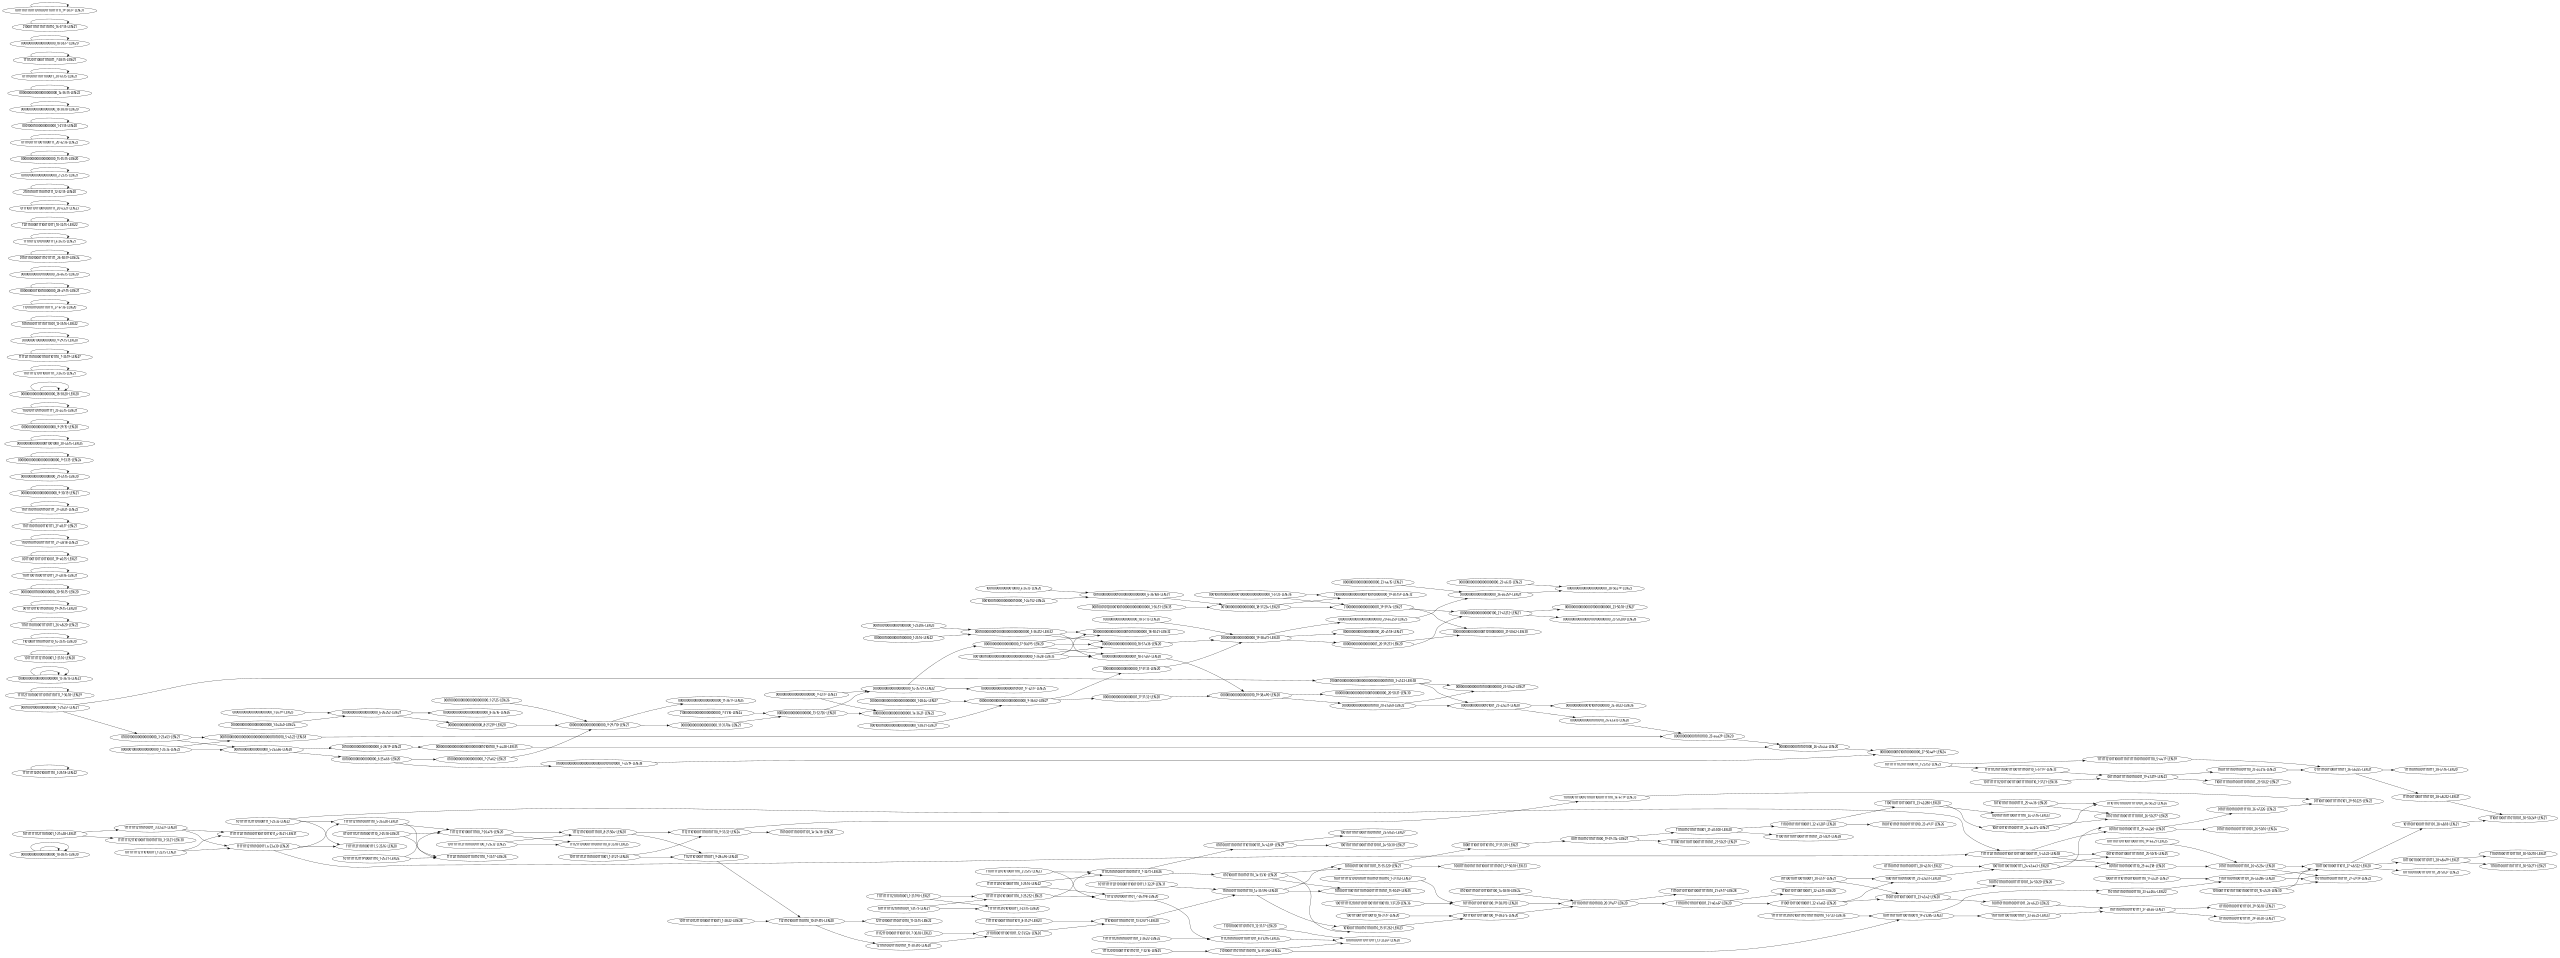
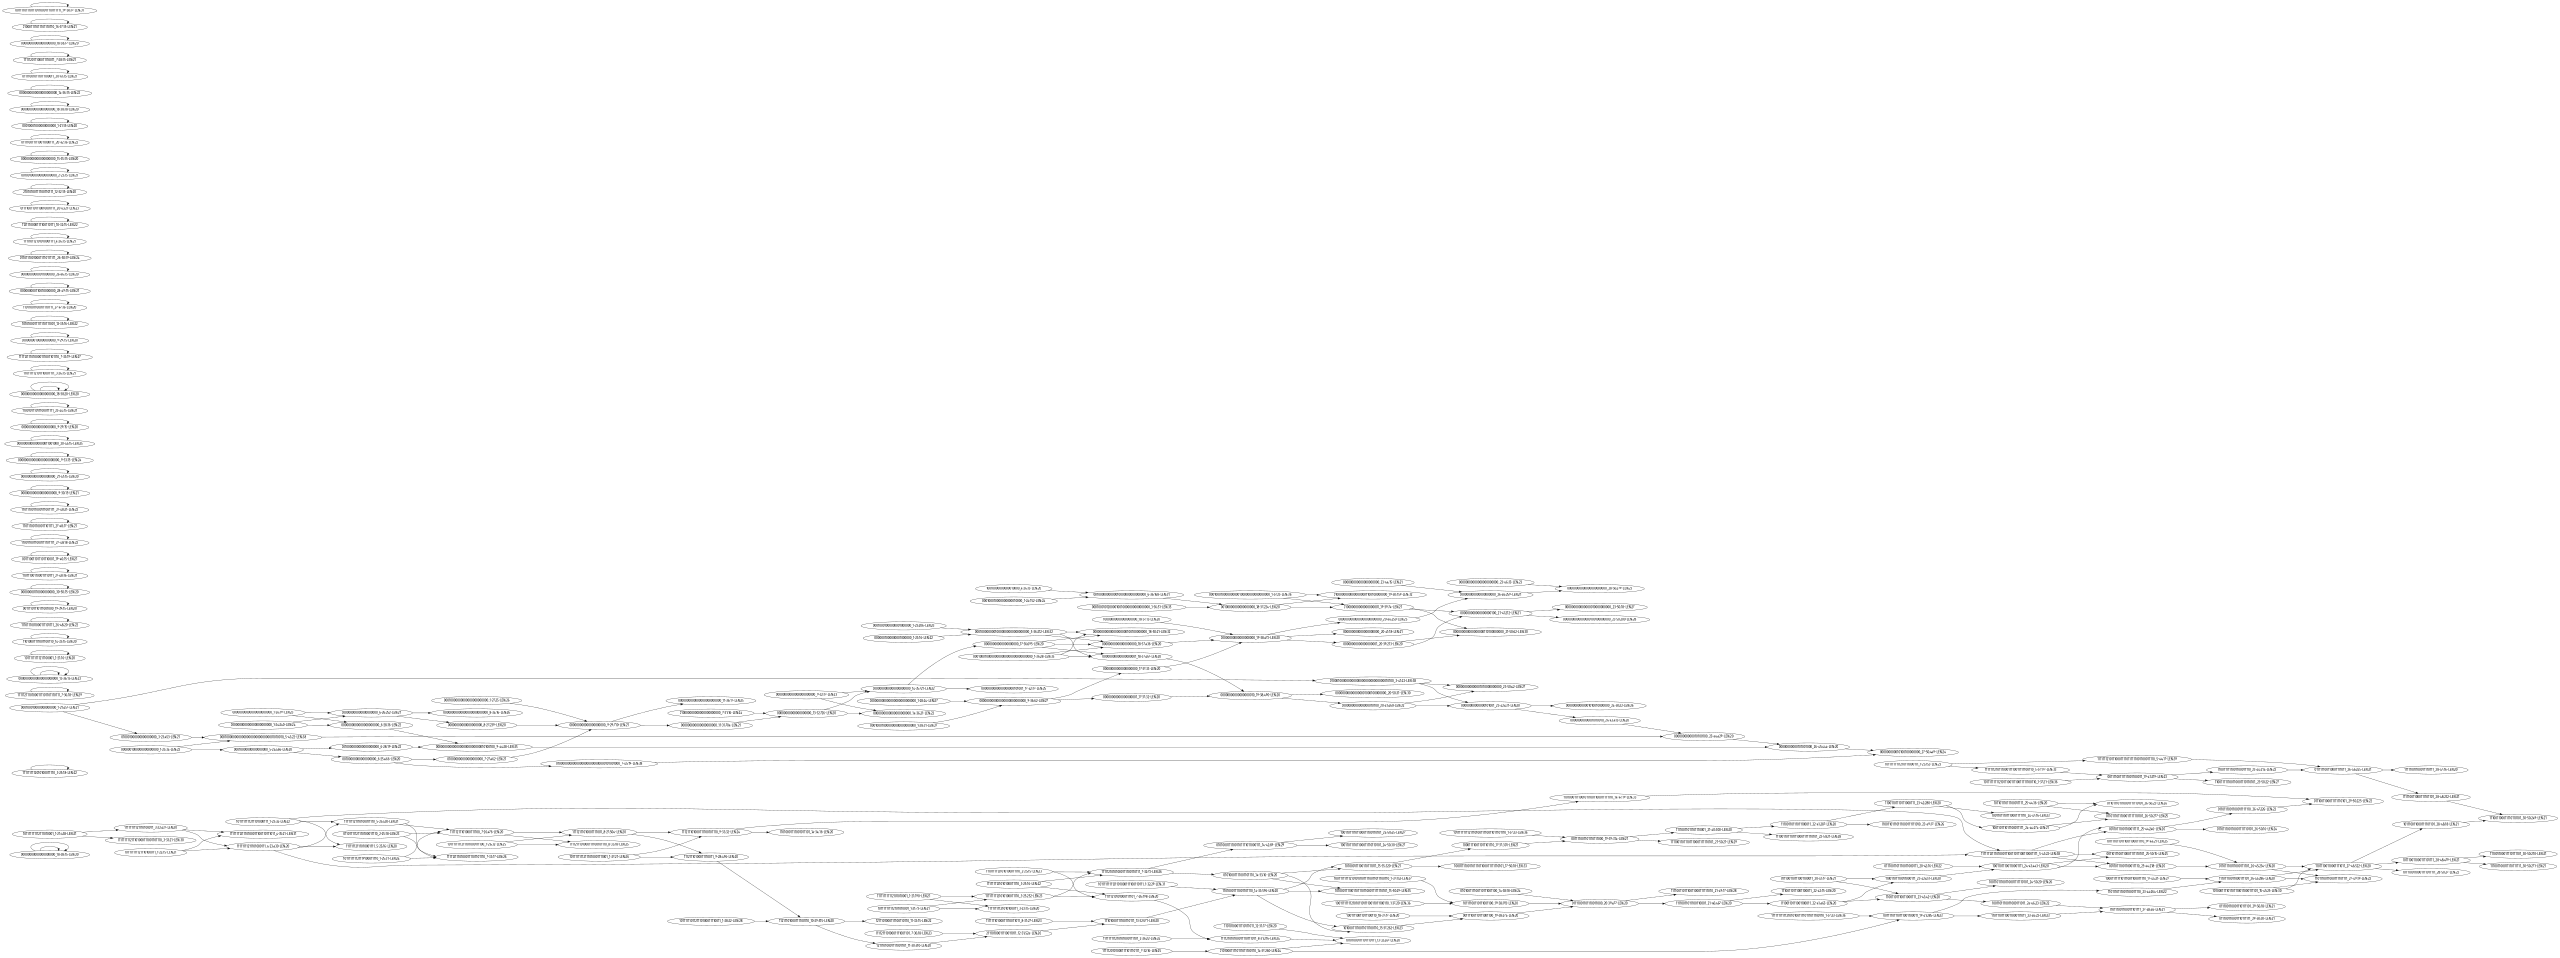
node "0000000000000000000000_6-28:16-LEN:22": added
edge "010001000000000000000_3-23:453-LEN:21" -> "00010000000000000000_5-24:466-LEN:20": removed
node "101111111112111010011110011011101110_1-37:23-LEN:36": added
